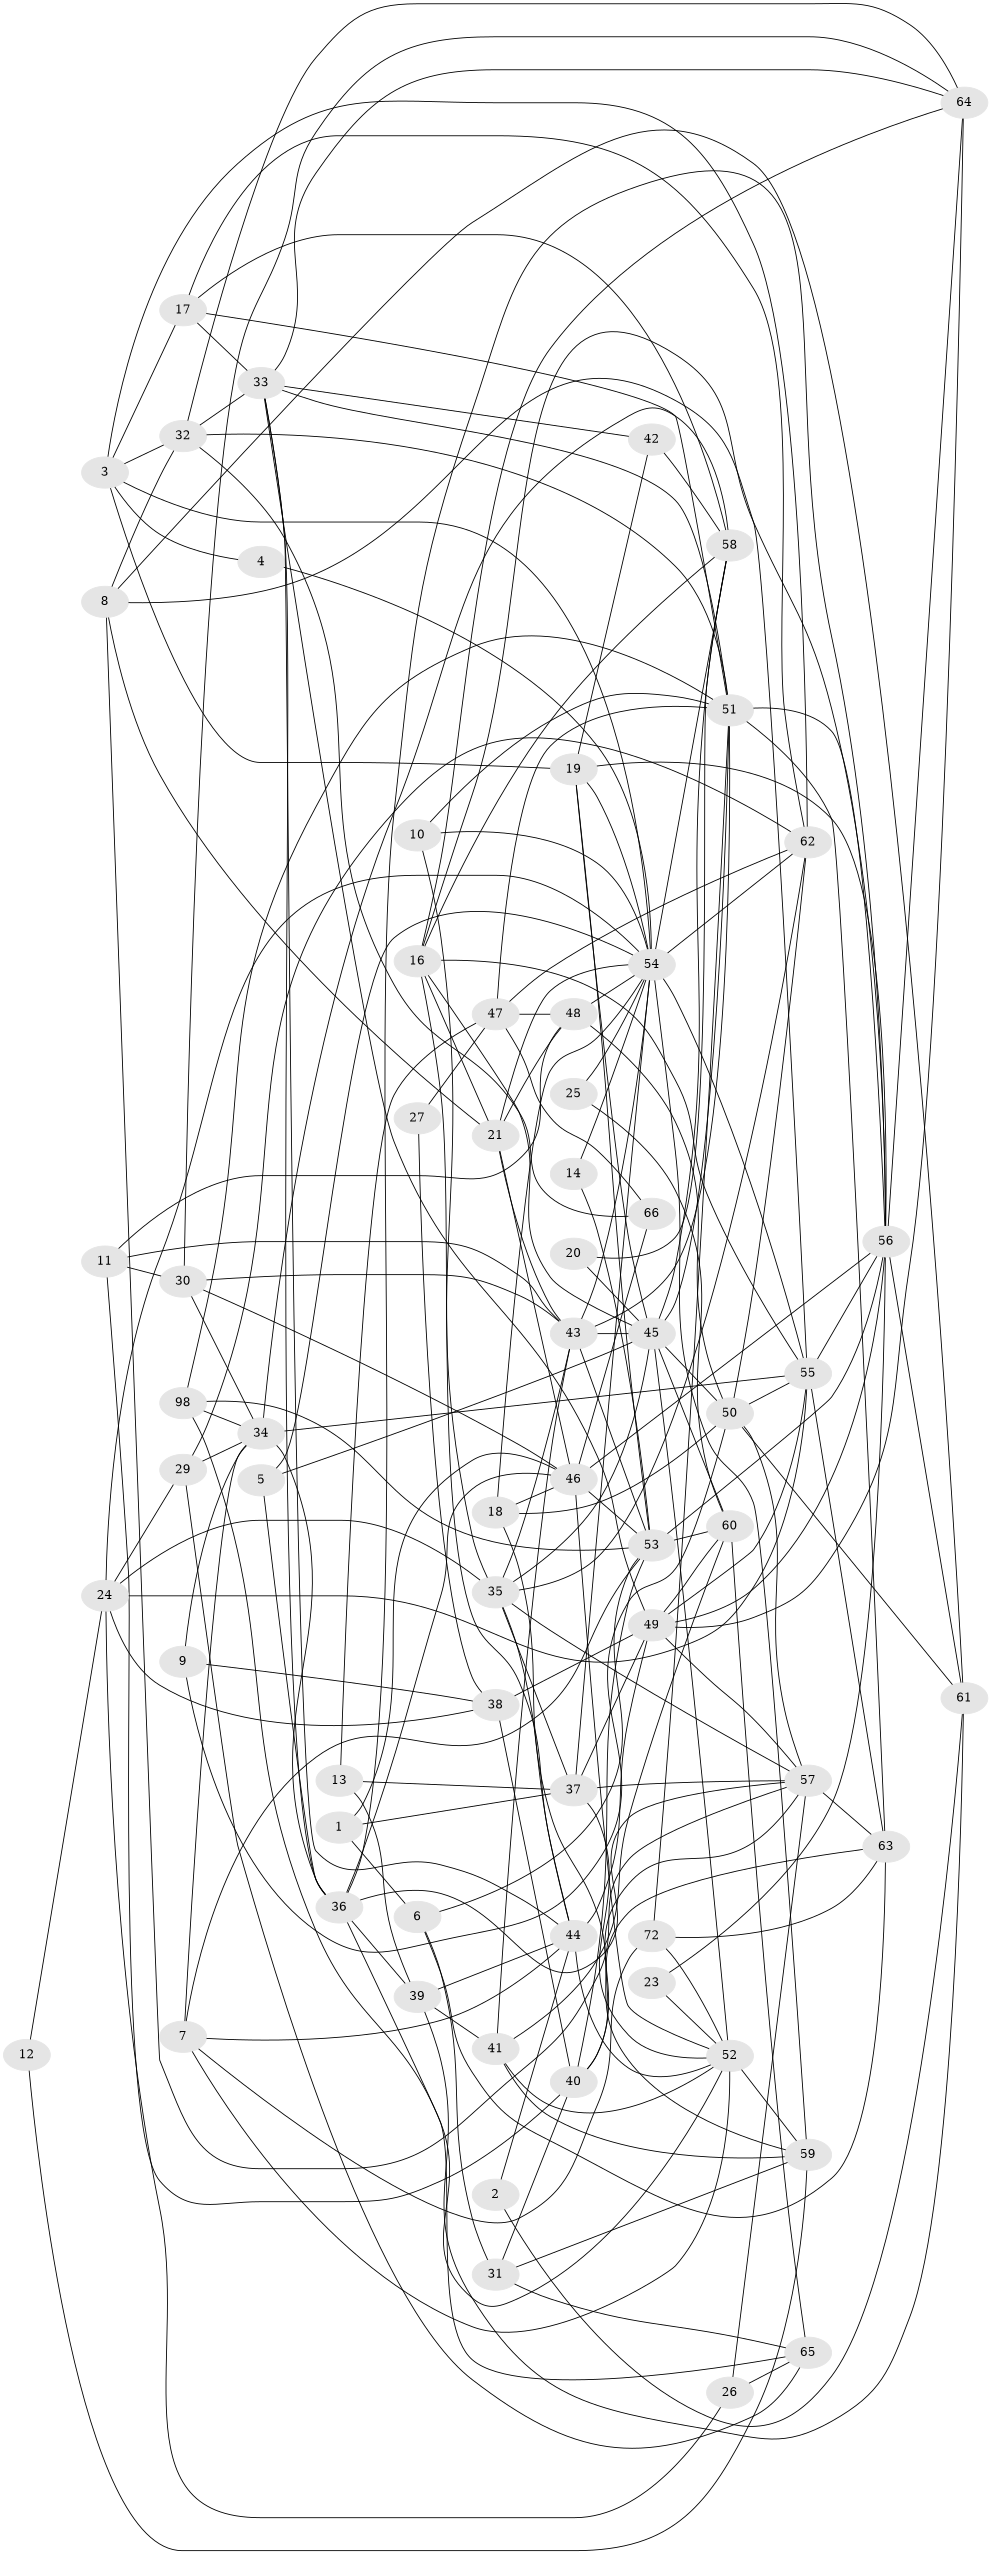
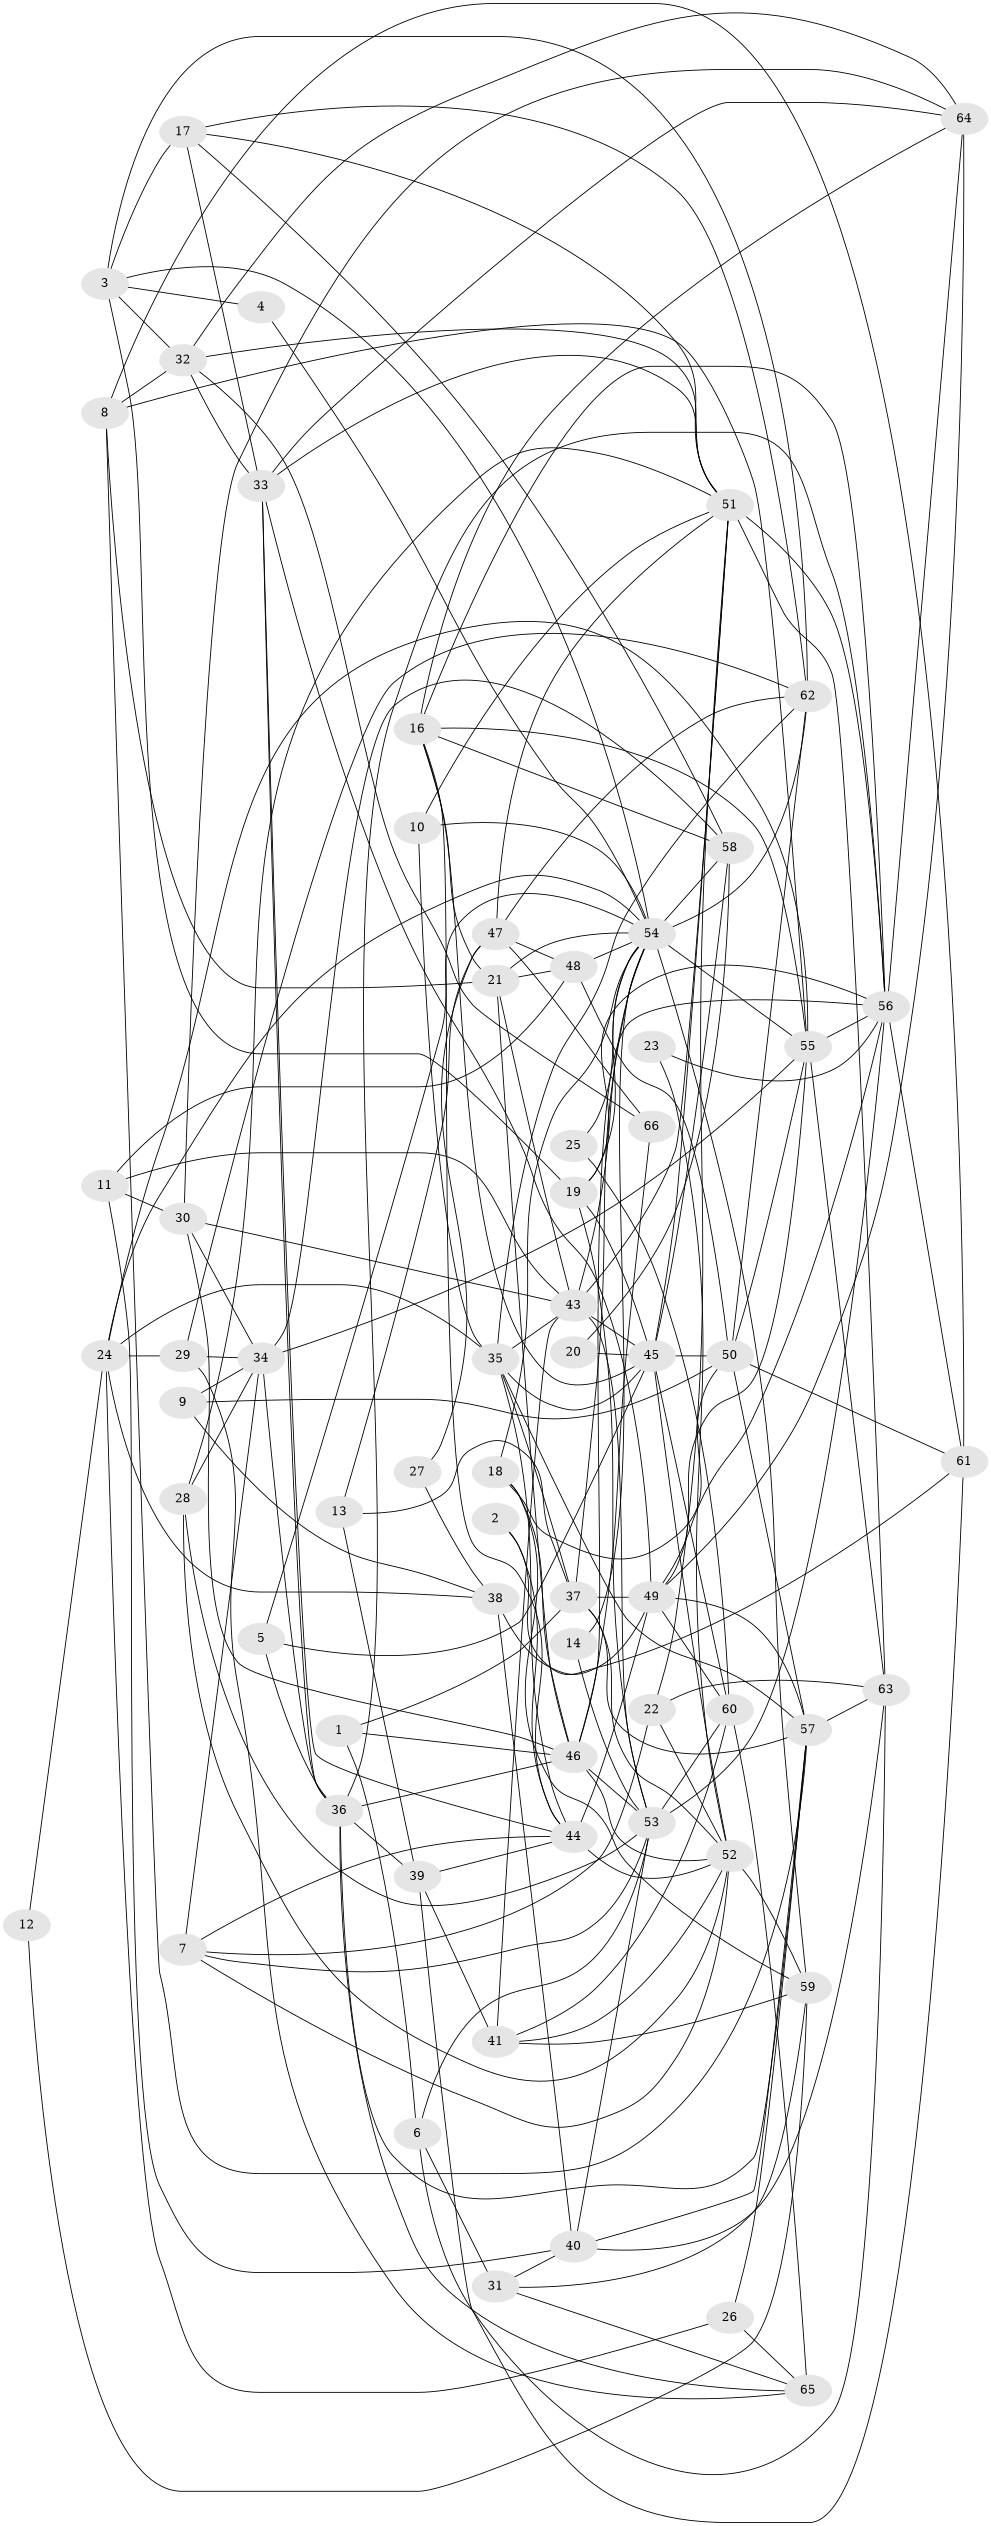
node "42": removed
node "98": label "98" -> "28"
node "72": label "72" -> "22"
